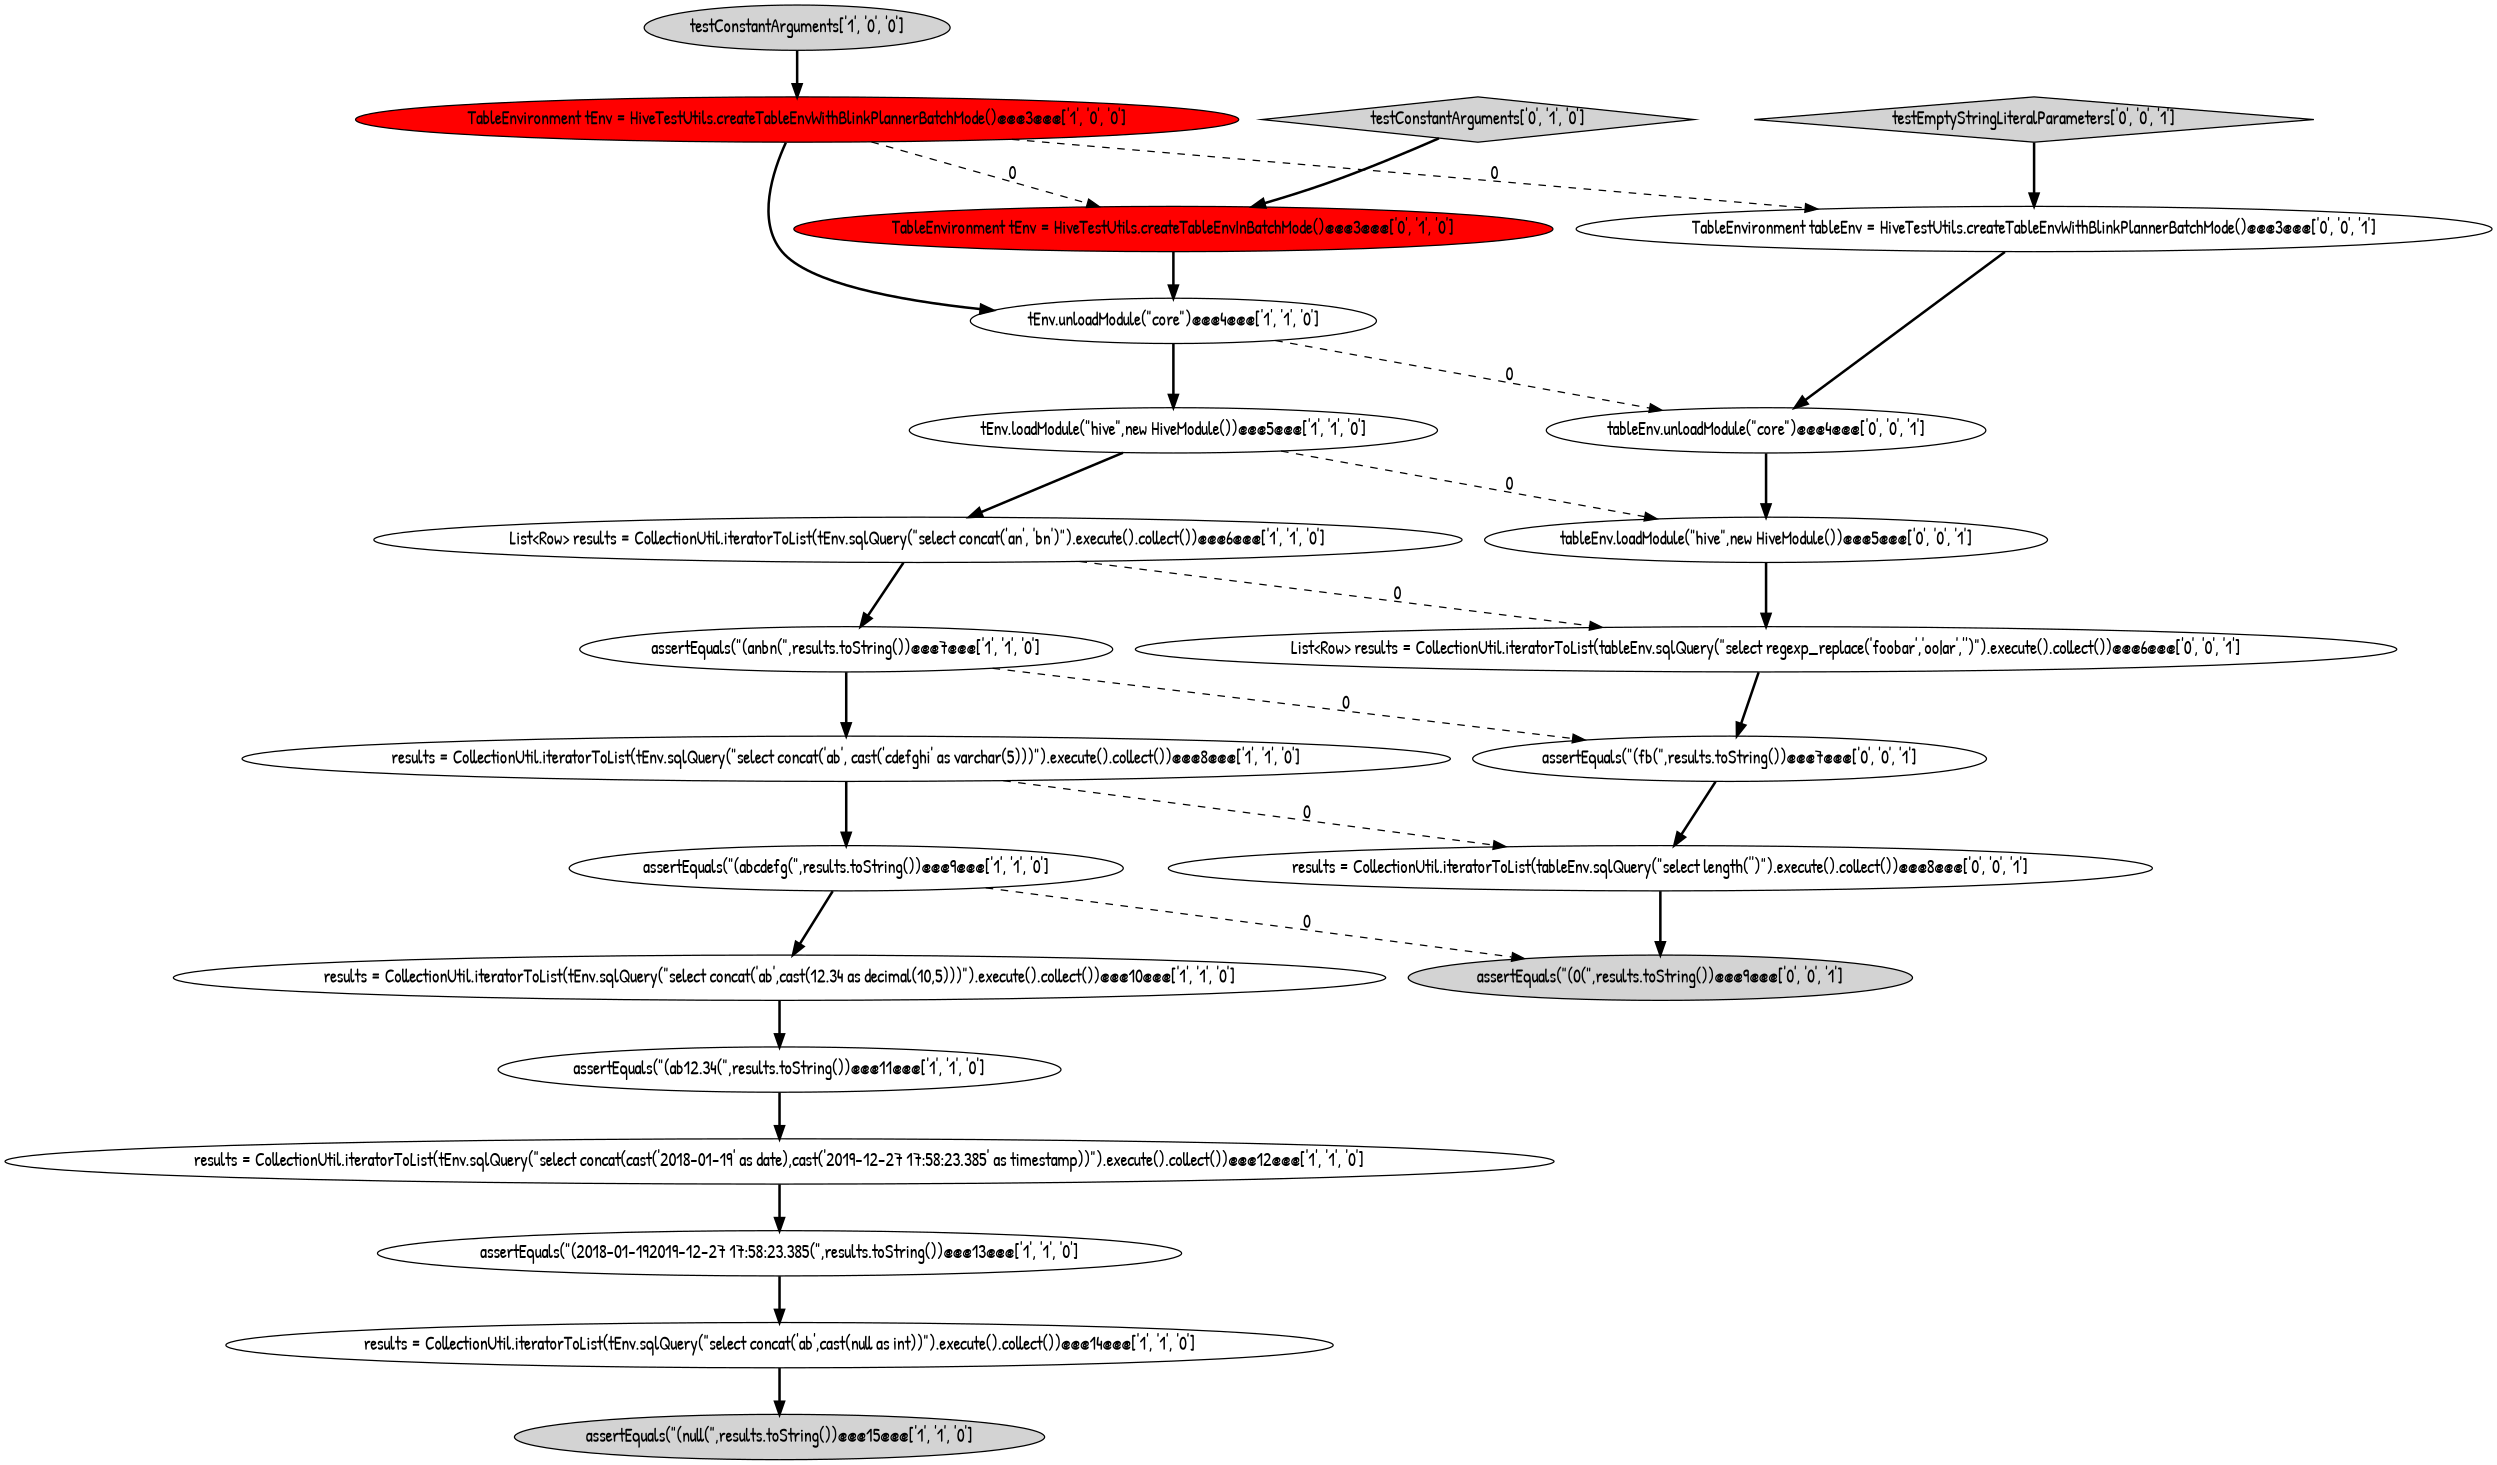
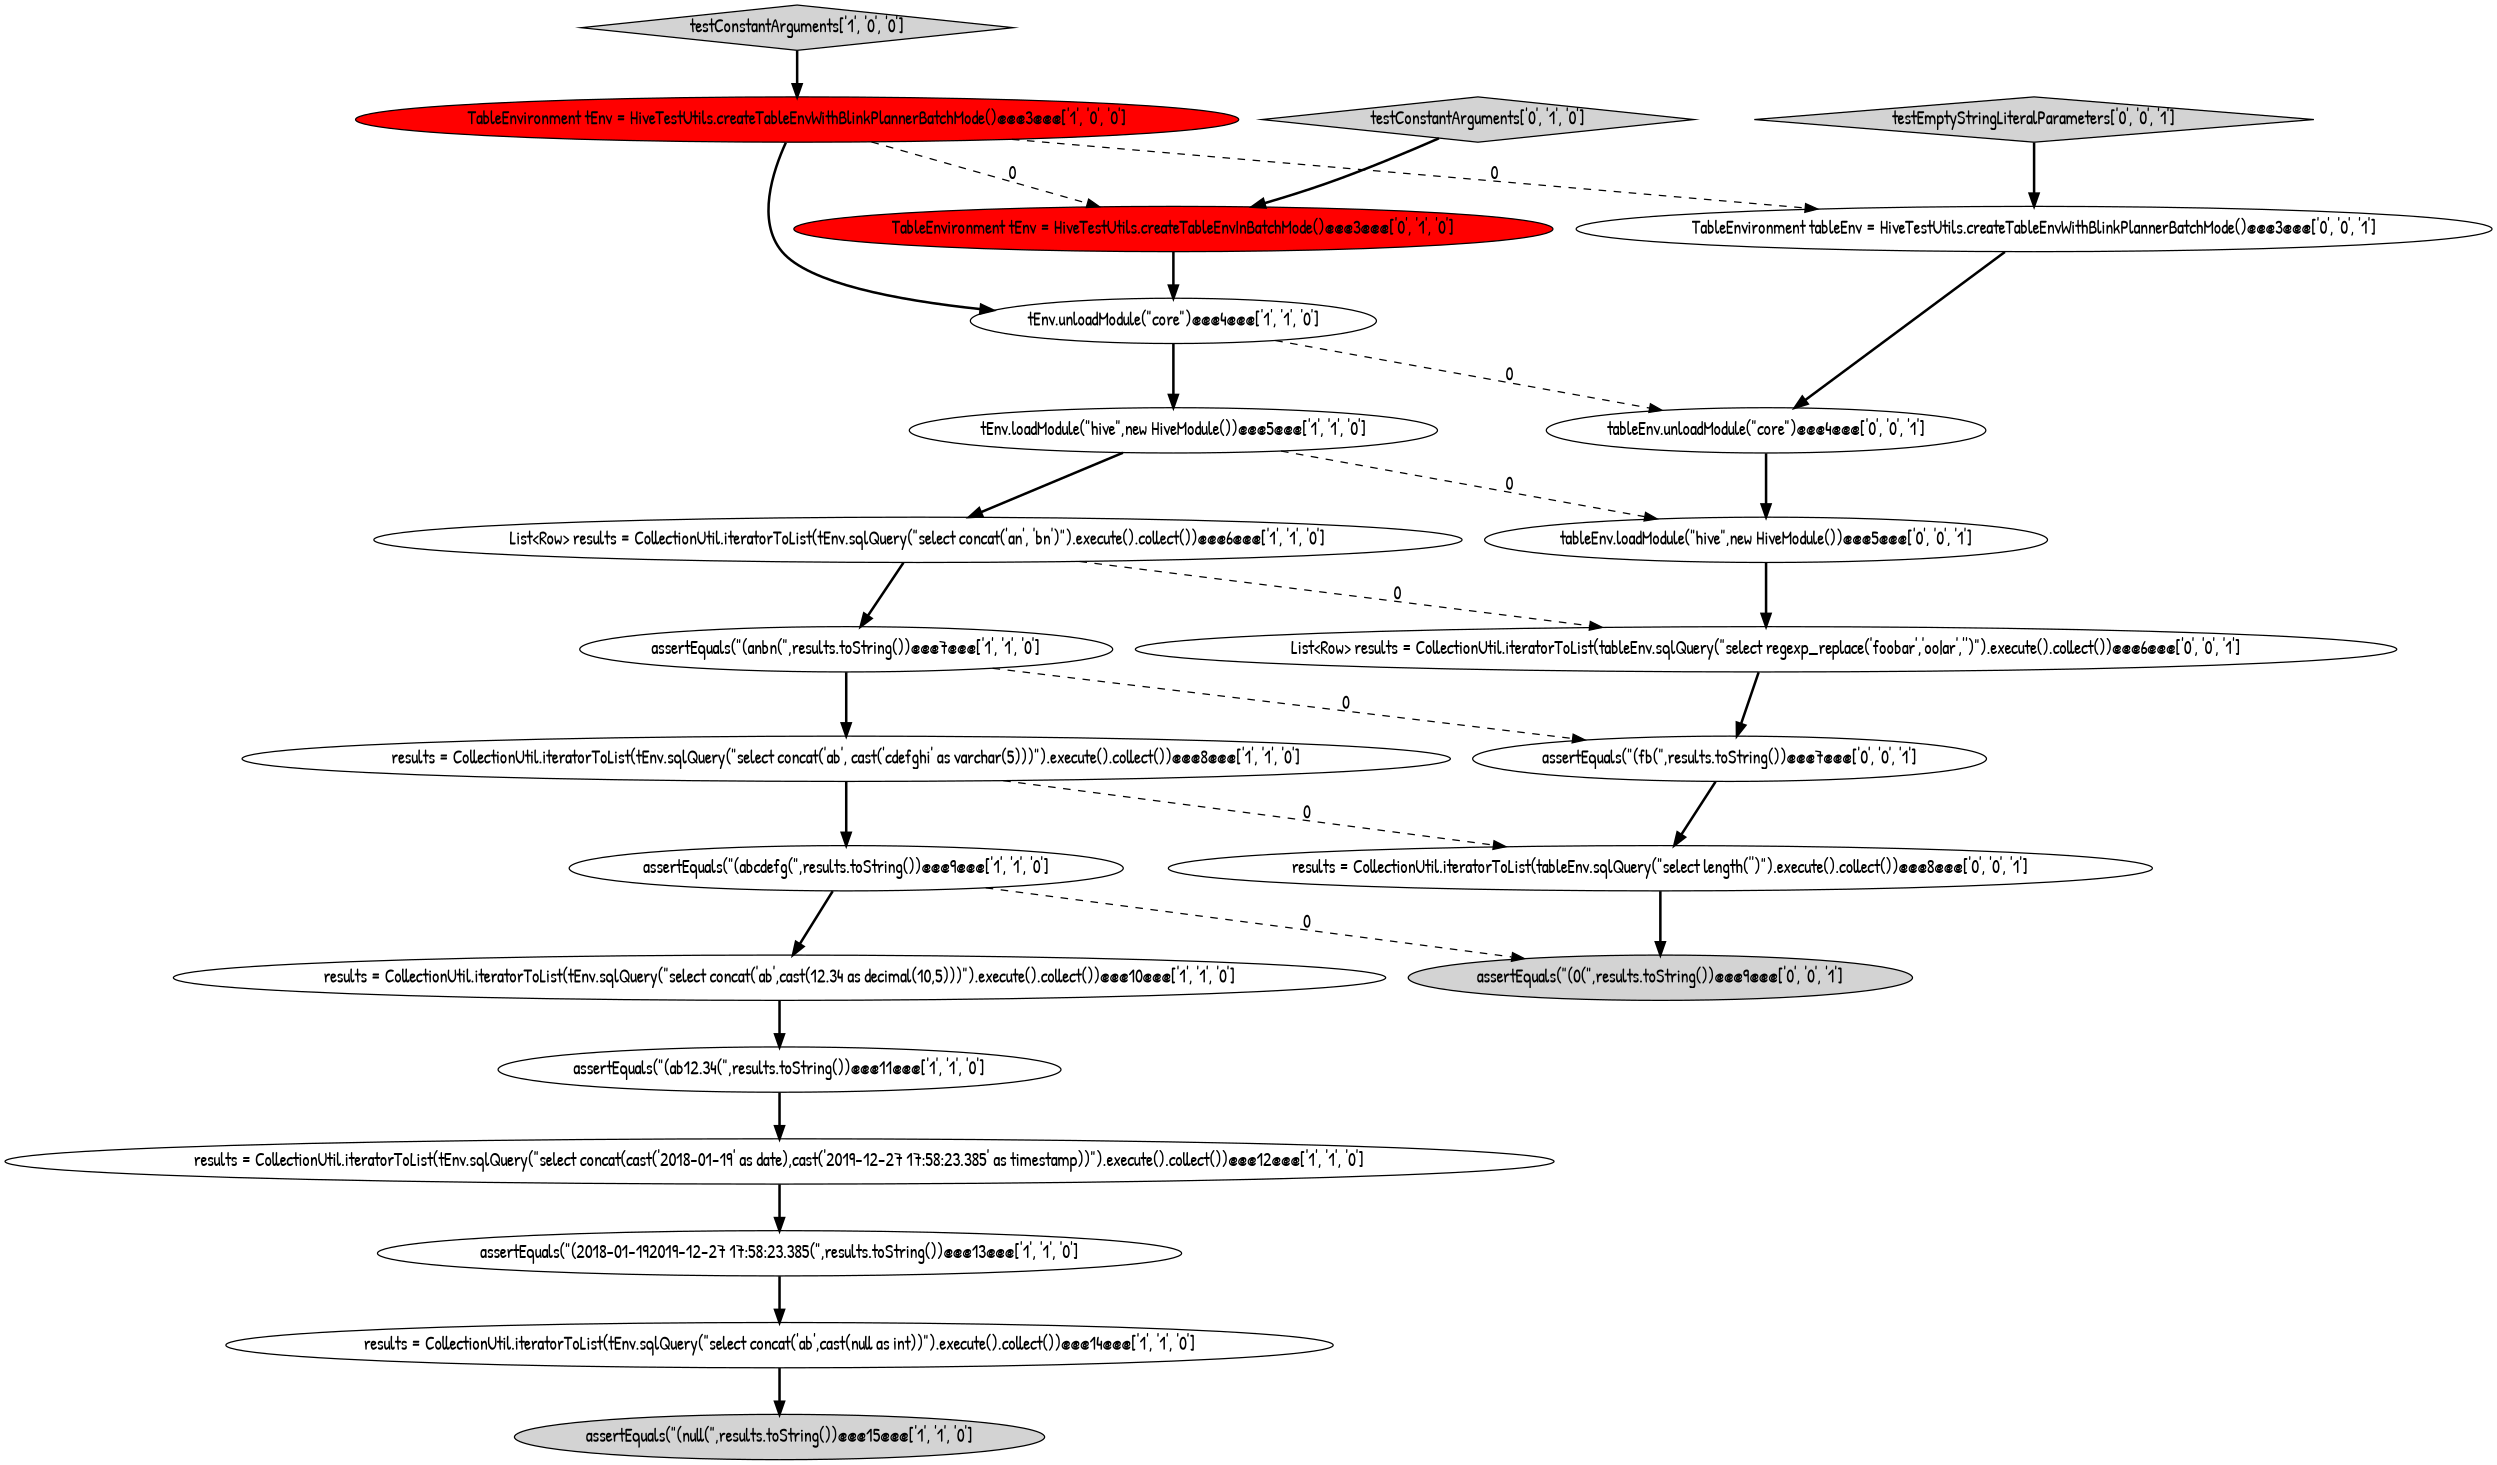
node "testConstantArguments['1', '0', '0']": shape ellipse -> diamond
